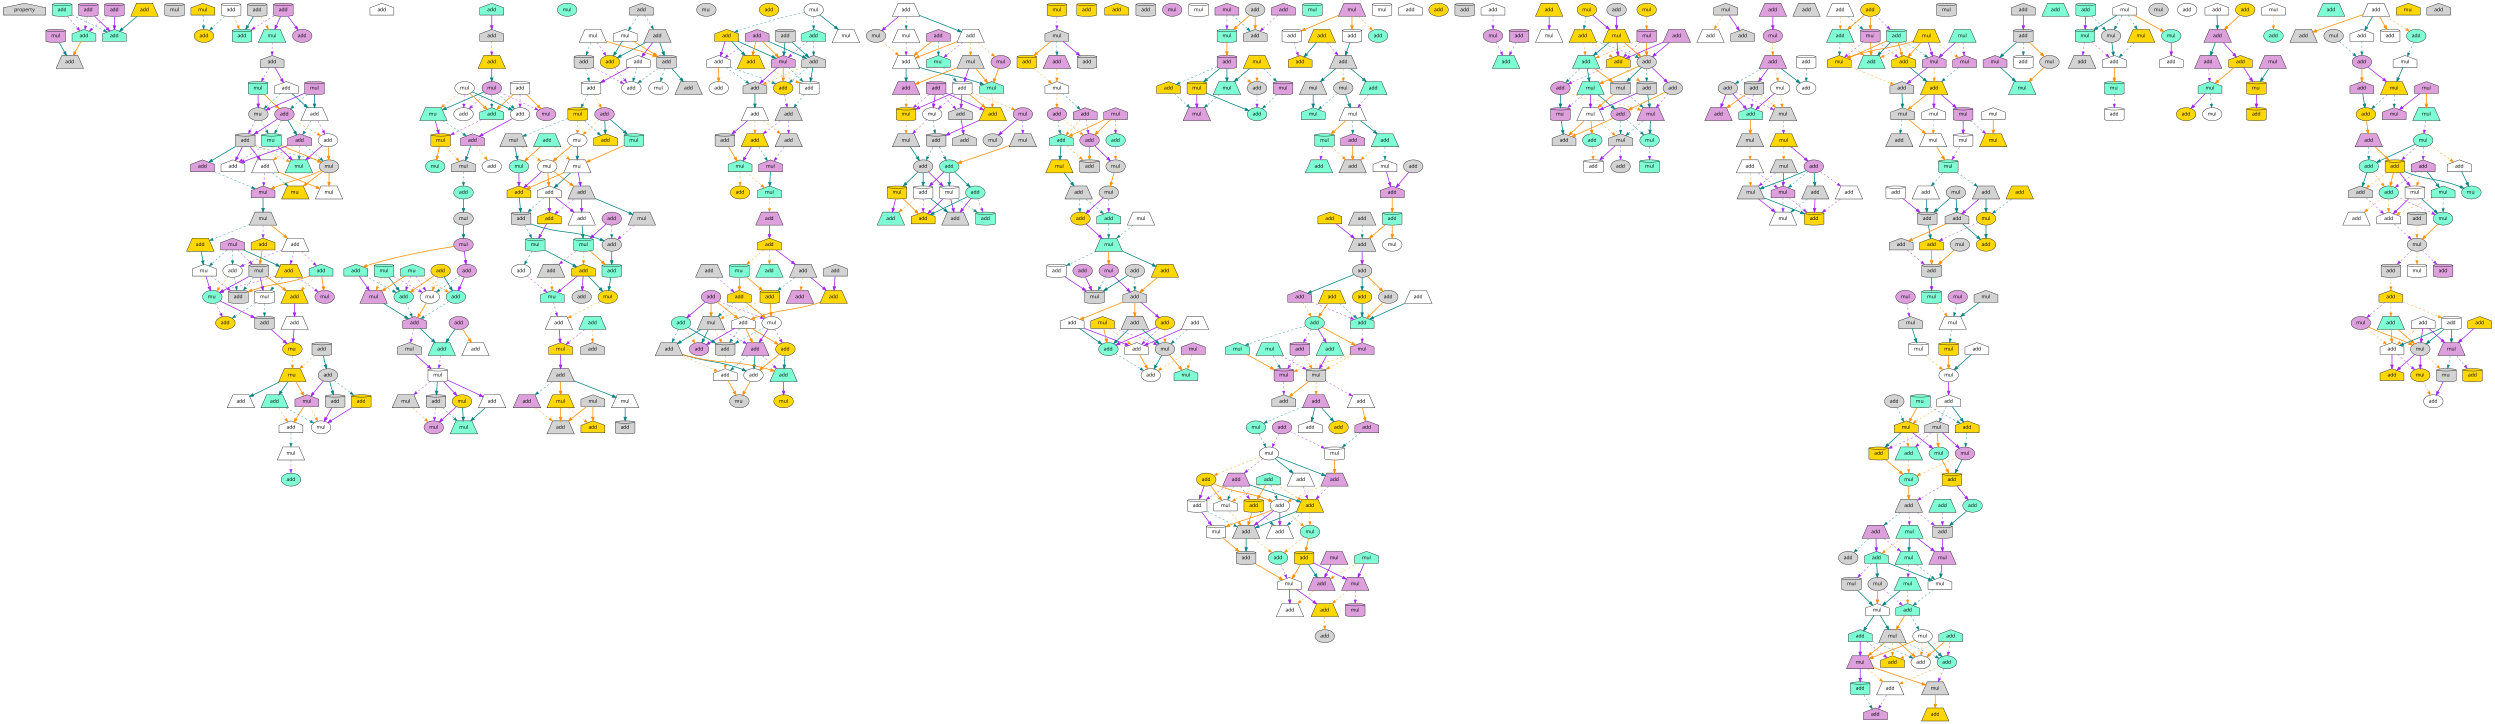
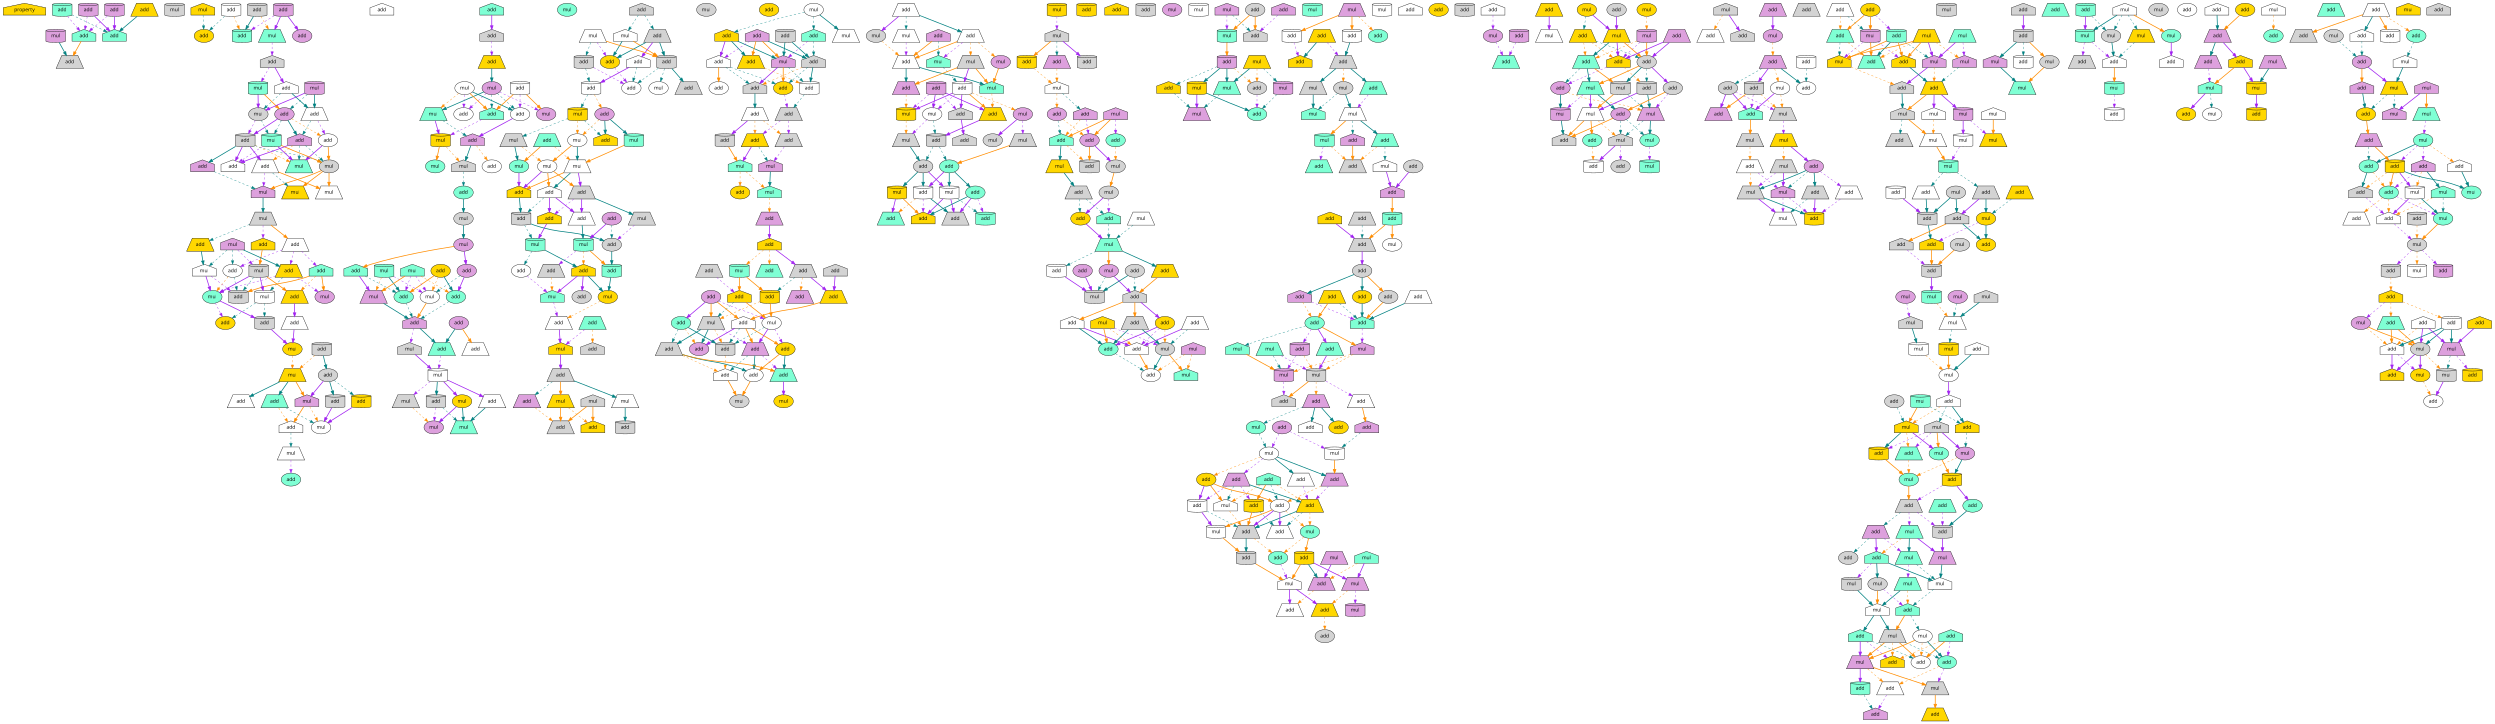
node "property": fillcolor lightgrey -> gold
